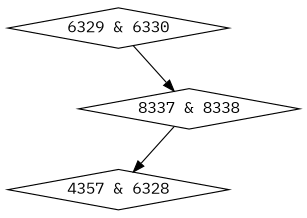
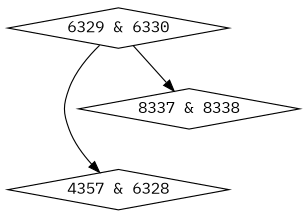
edge "8337 & 8338" -> "4357 & 6328": now "6329 & 6330" -> "4357 & 6328"
